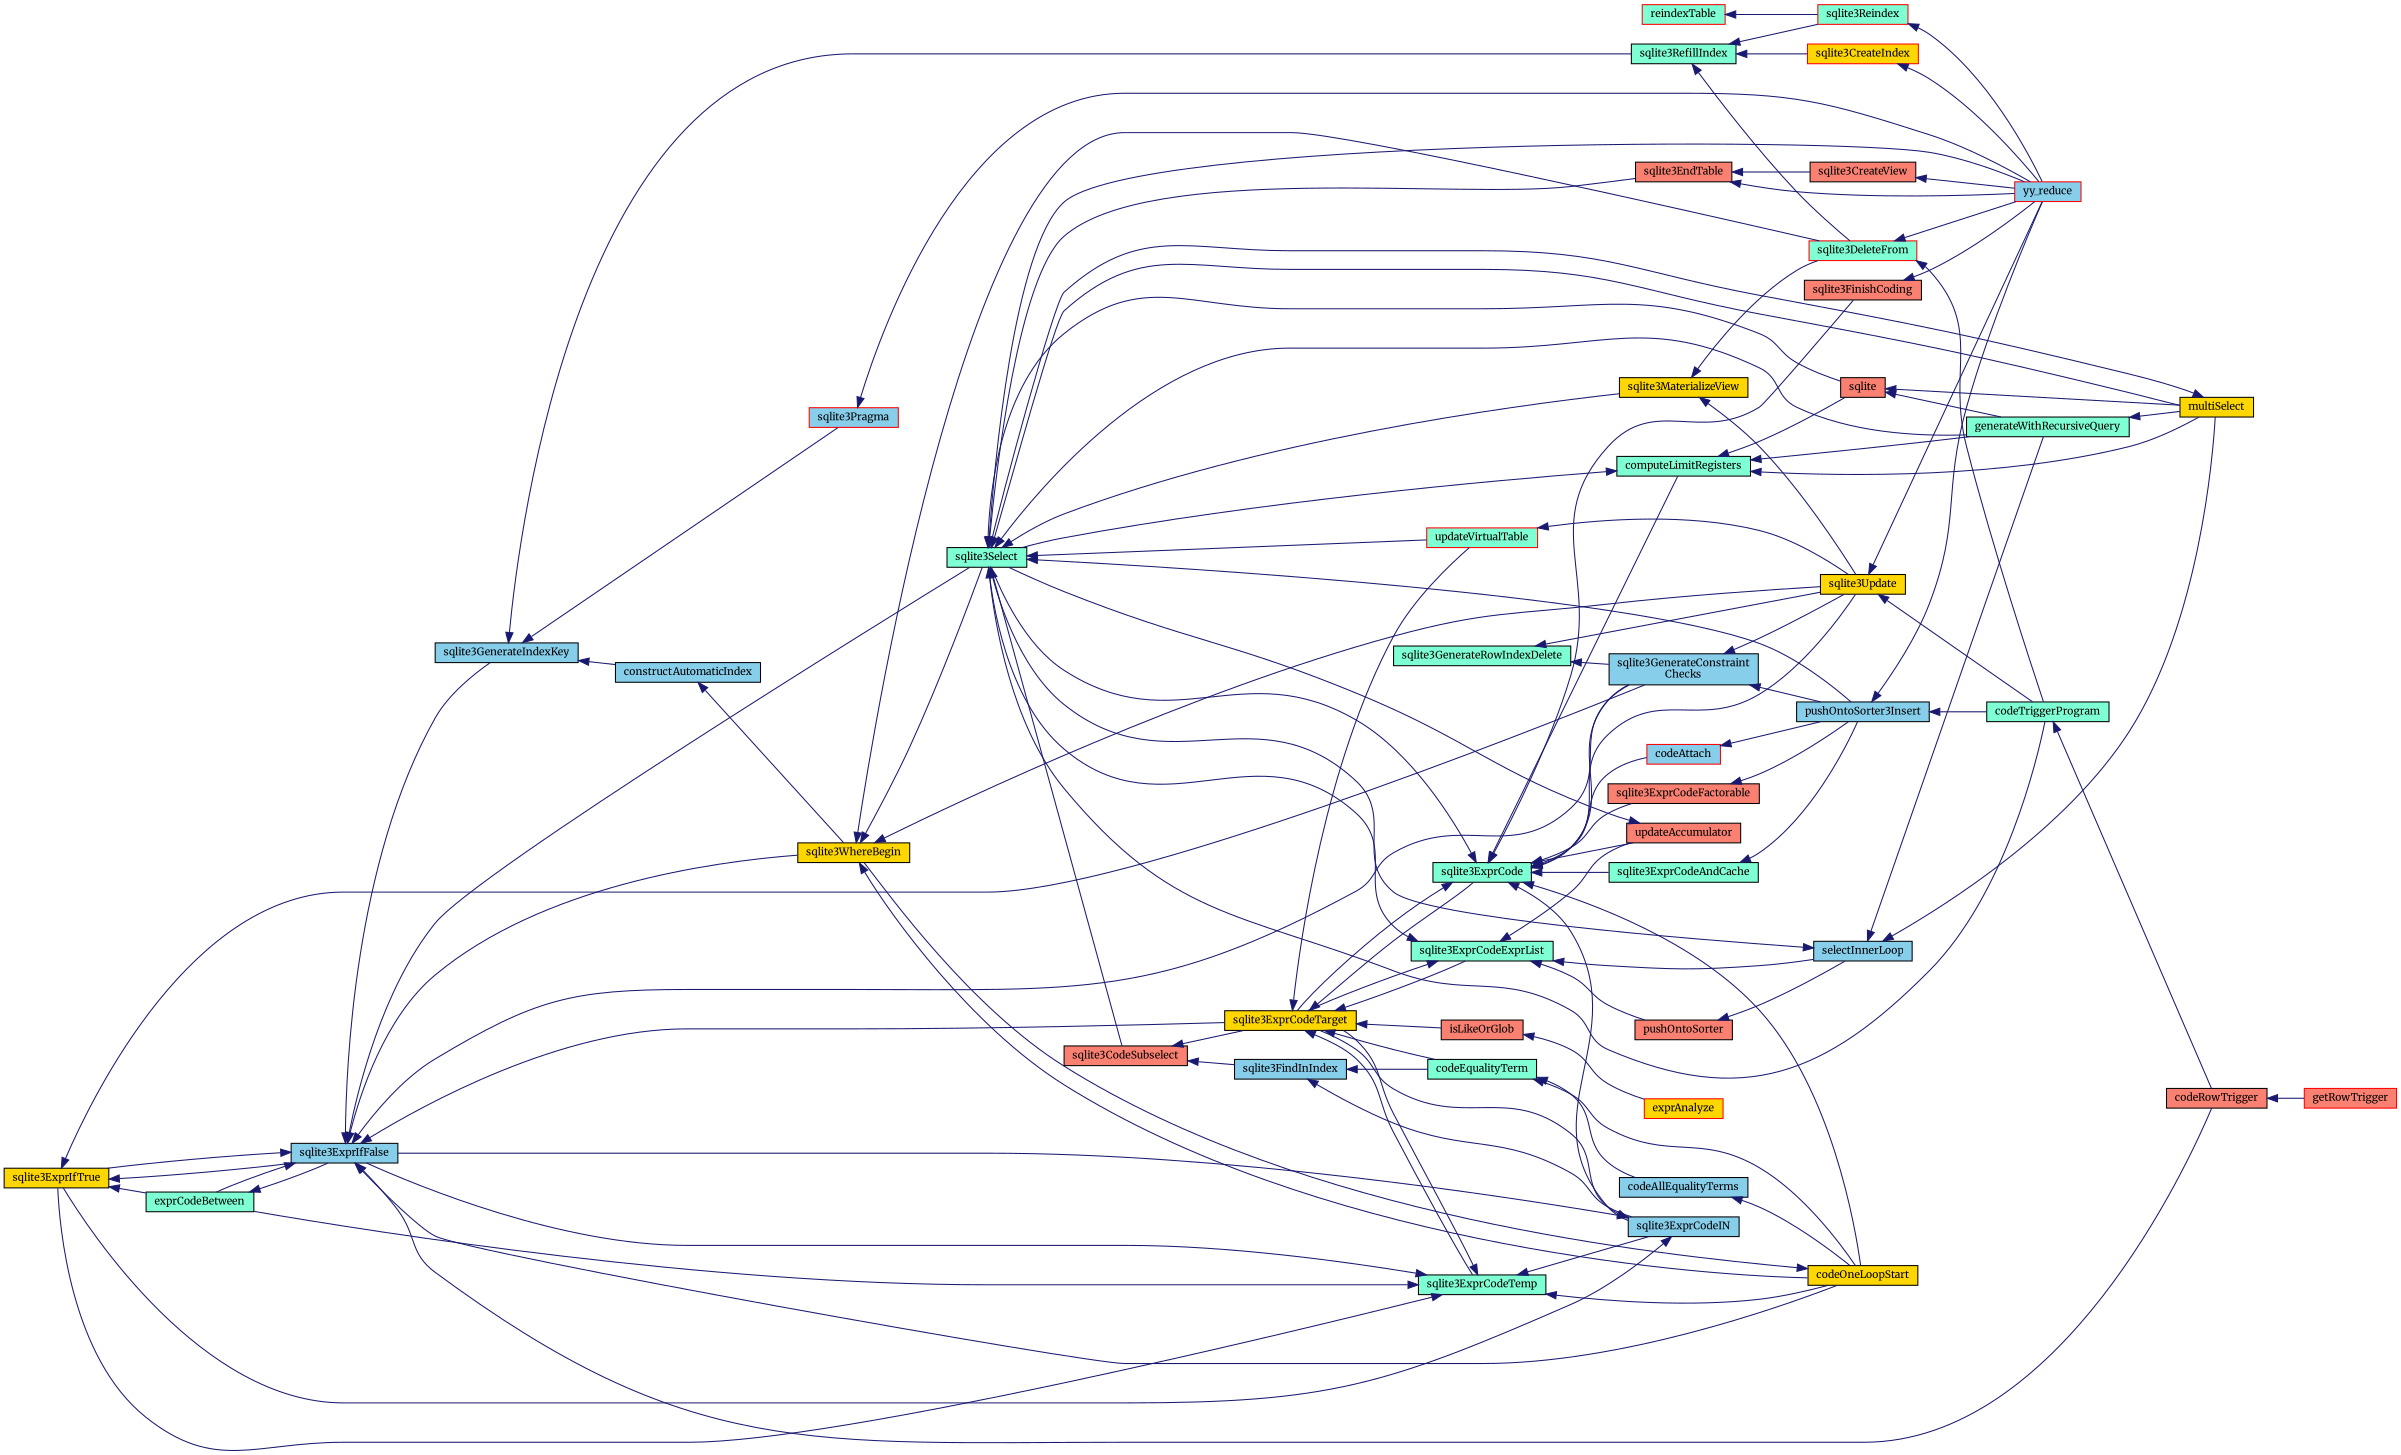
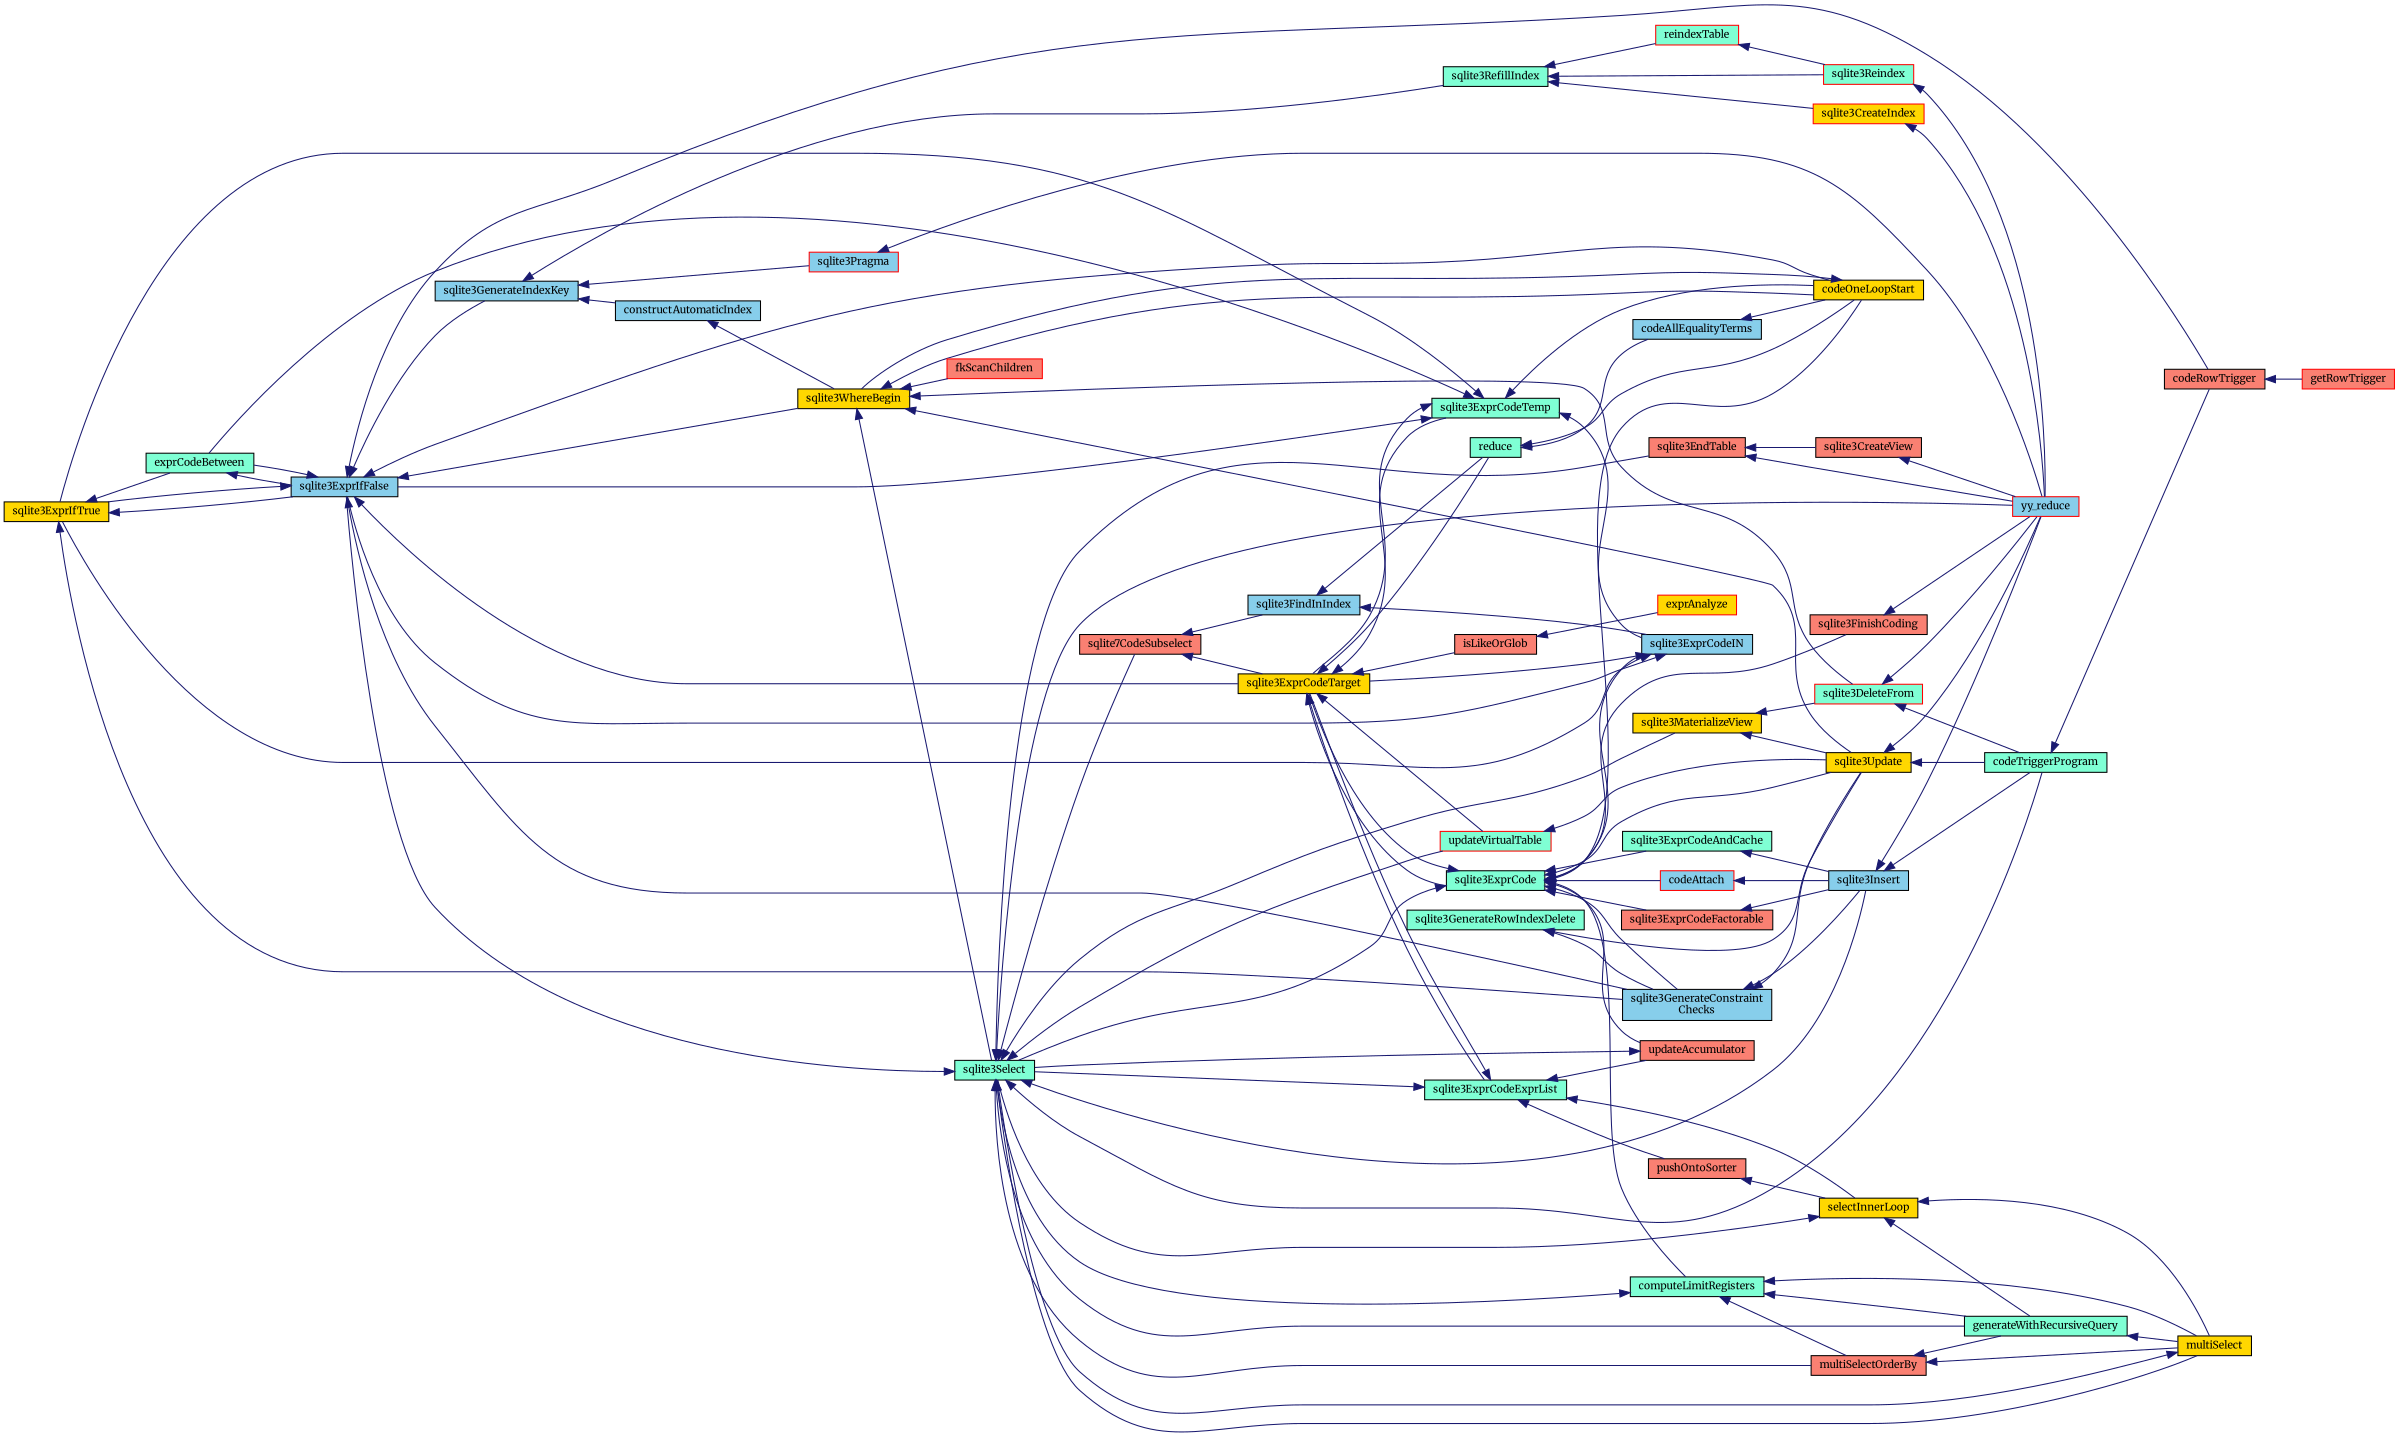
edge "sqlite3DeleteFrom" -> "sqlite3RefillIndex": now "reindexTable" -> "sqlite3RefillIndex"
node "fkScanChildren": added
node "sqlite": label "sqlite" -> "multiSelectOrderBy"
node "pushOntoSorter3Insert": label "pushOntoSorter3Insert" -> "sqlite3Insert"
edge "sqlite3Select" -> "sqlite3ExprIfFalse": reversed
node "selectInnerLoop": fillcolor skyblue -> gold
node "sqlite3CodeSubselect": label "sqlite3CodeSubselect" -> "sqlite7CodeSubselect"
node "codeEqualityTerm": label "codeEqualityTerm" -> "reduce"
